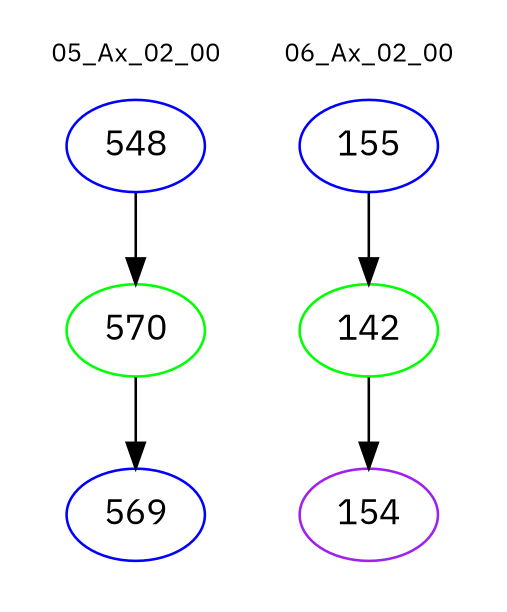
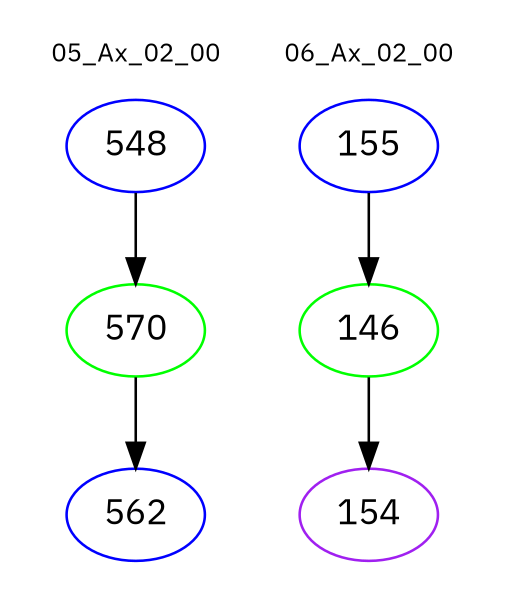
node "142": label "142" -> "146"
node "569": label "569" -> "562"
